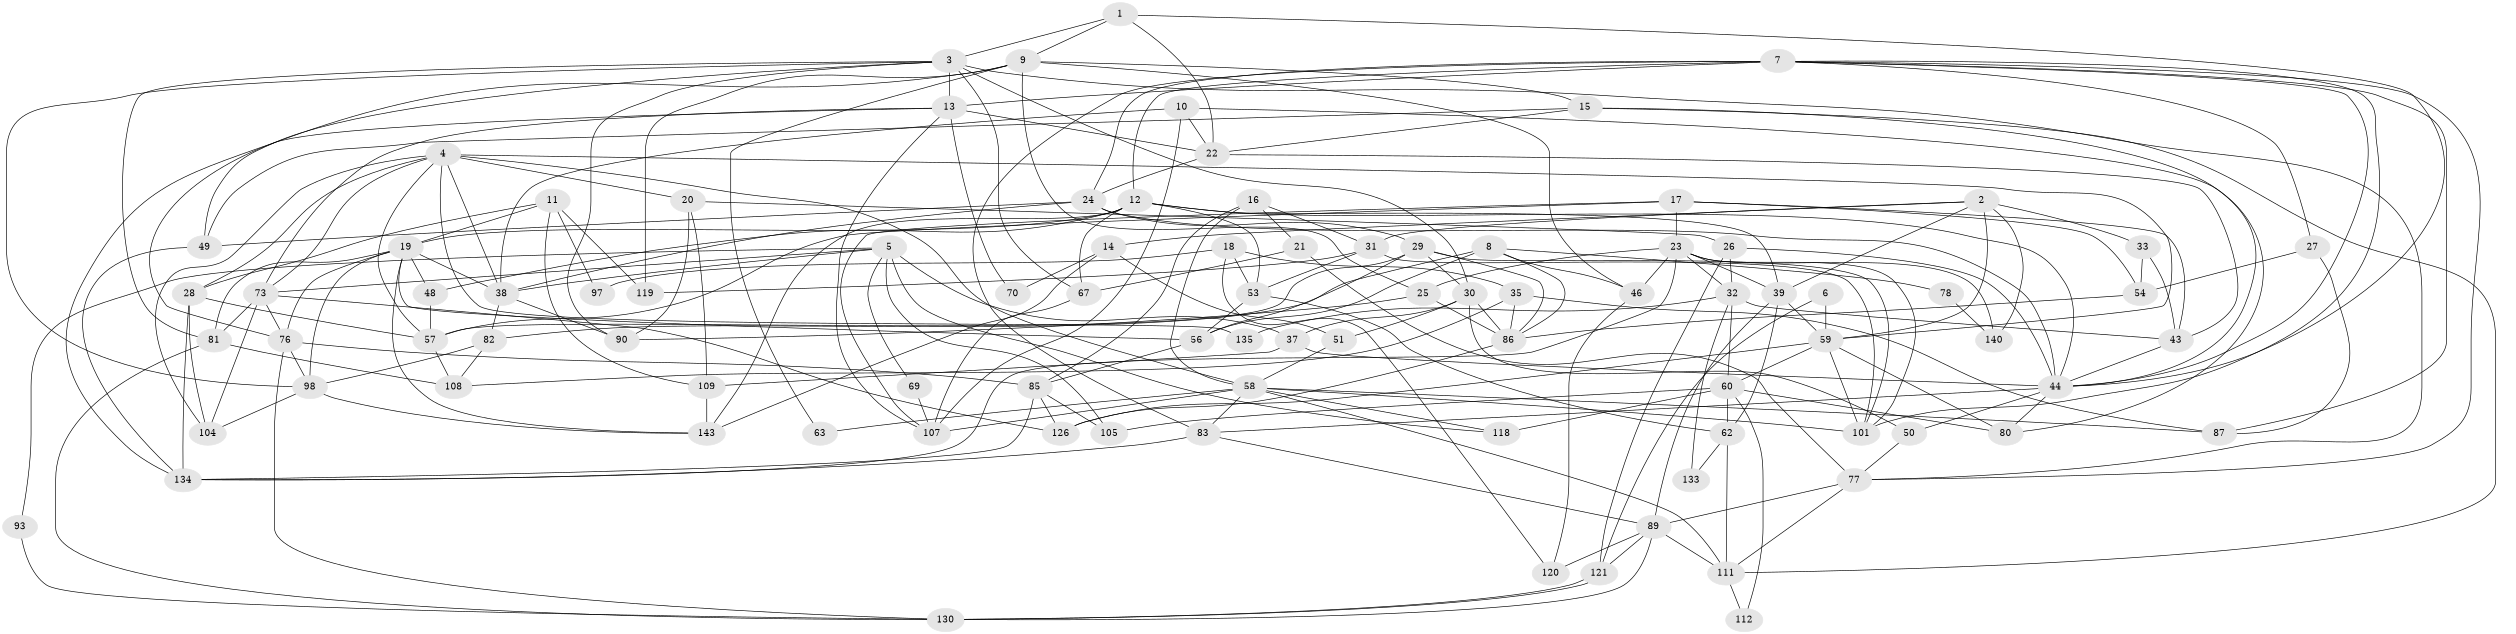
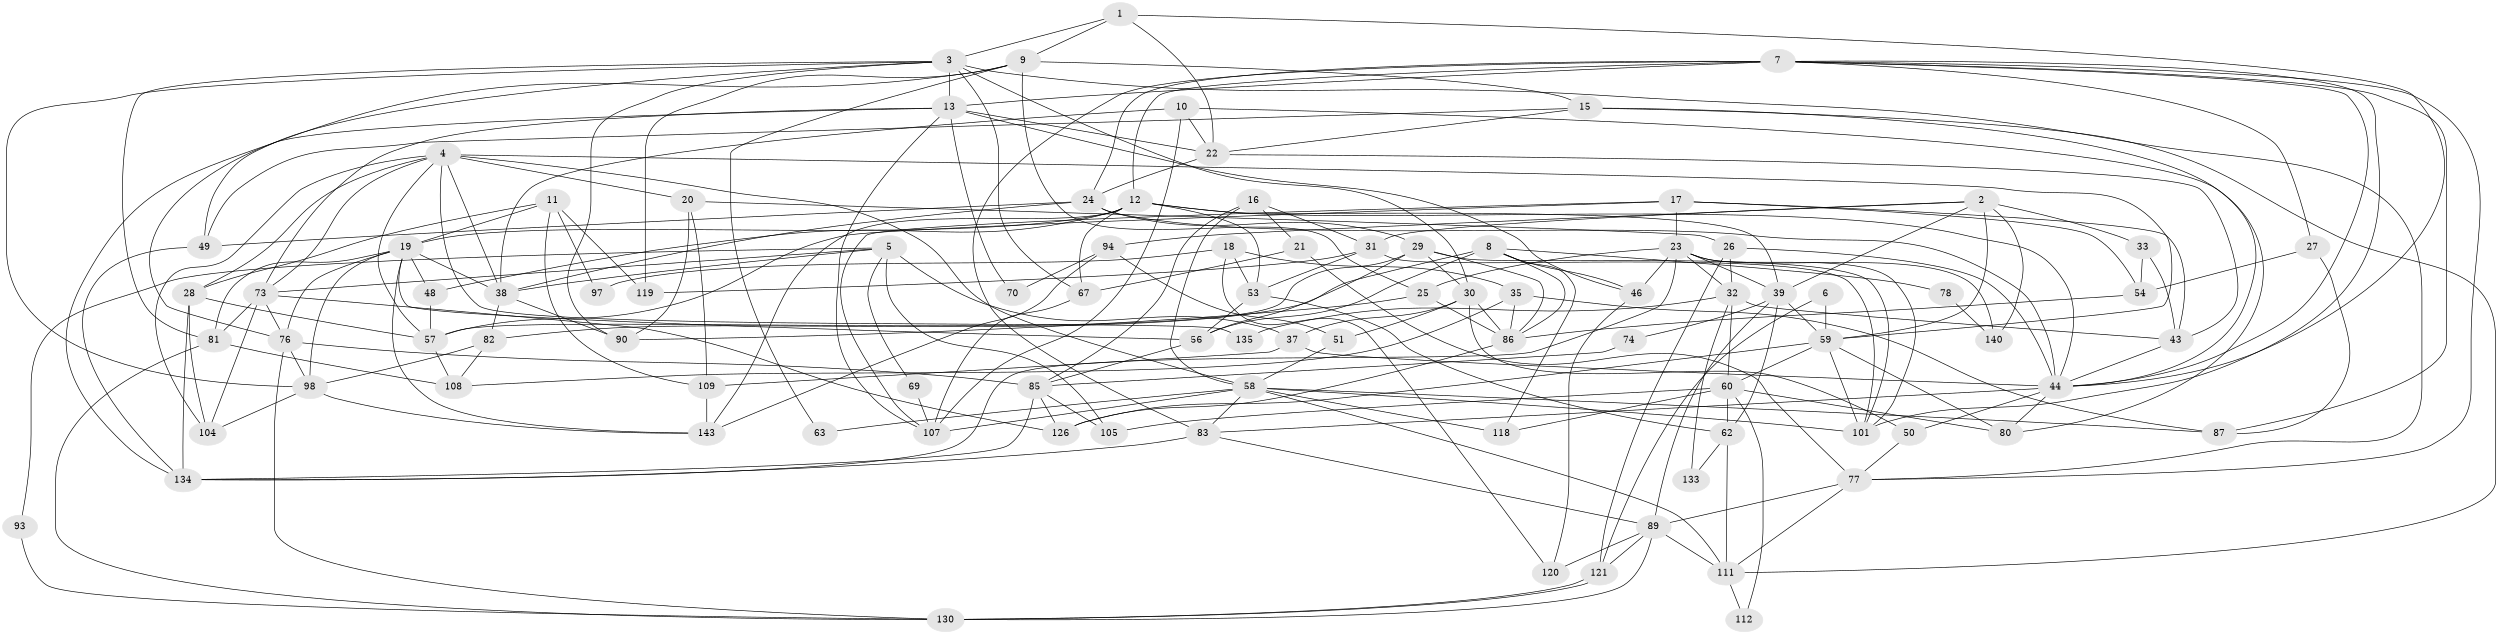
edge "9" -- "46": now "13" -- "46"
node "14": label "14" -> "94"
node "74": added
edge "5" -- "118": now "8" -- "118"
